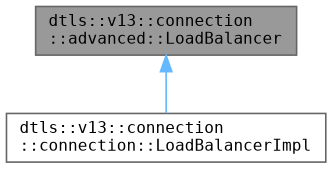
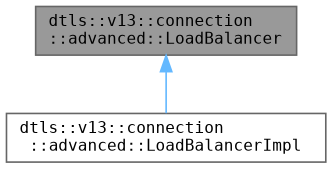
node "dtls::v13::connection ::connection::LoadBalancerImpl": label "dtls::v13::connection ::connection::LoadBalancerImpl" -> "dtls::v13::connection ::advanced::LoadBalancerImpl"
